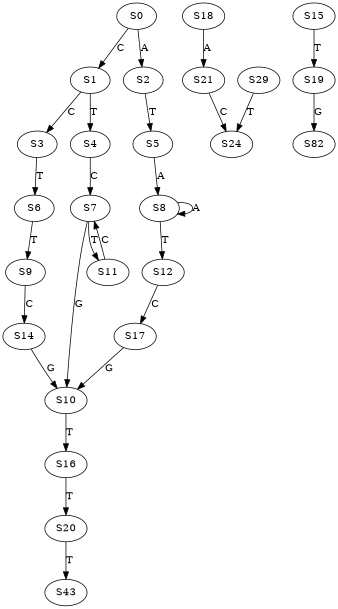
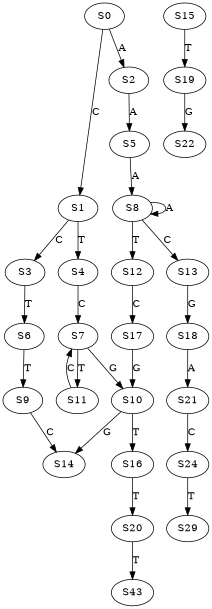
edge "S29" -> "S24": reversed
edge "S2" -> "S5": label "T" -> "A"
node "S82": label "S82" -> "S22"
node "S13": added
edge "S14" -> "S10": reversed
